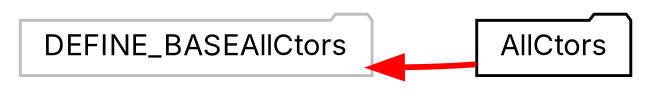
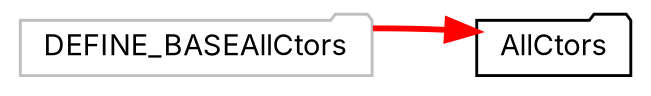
edge "AllCtors" -> "DEFINE_BASEAllCtors": reversed
